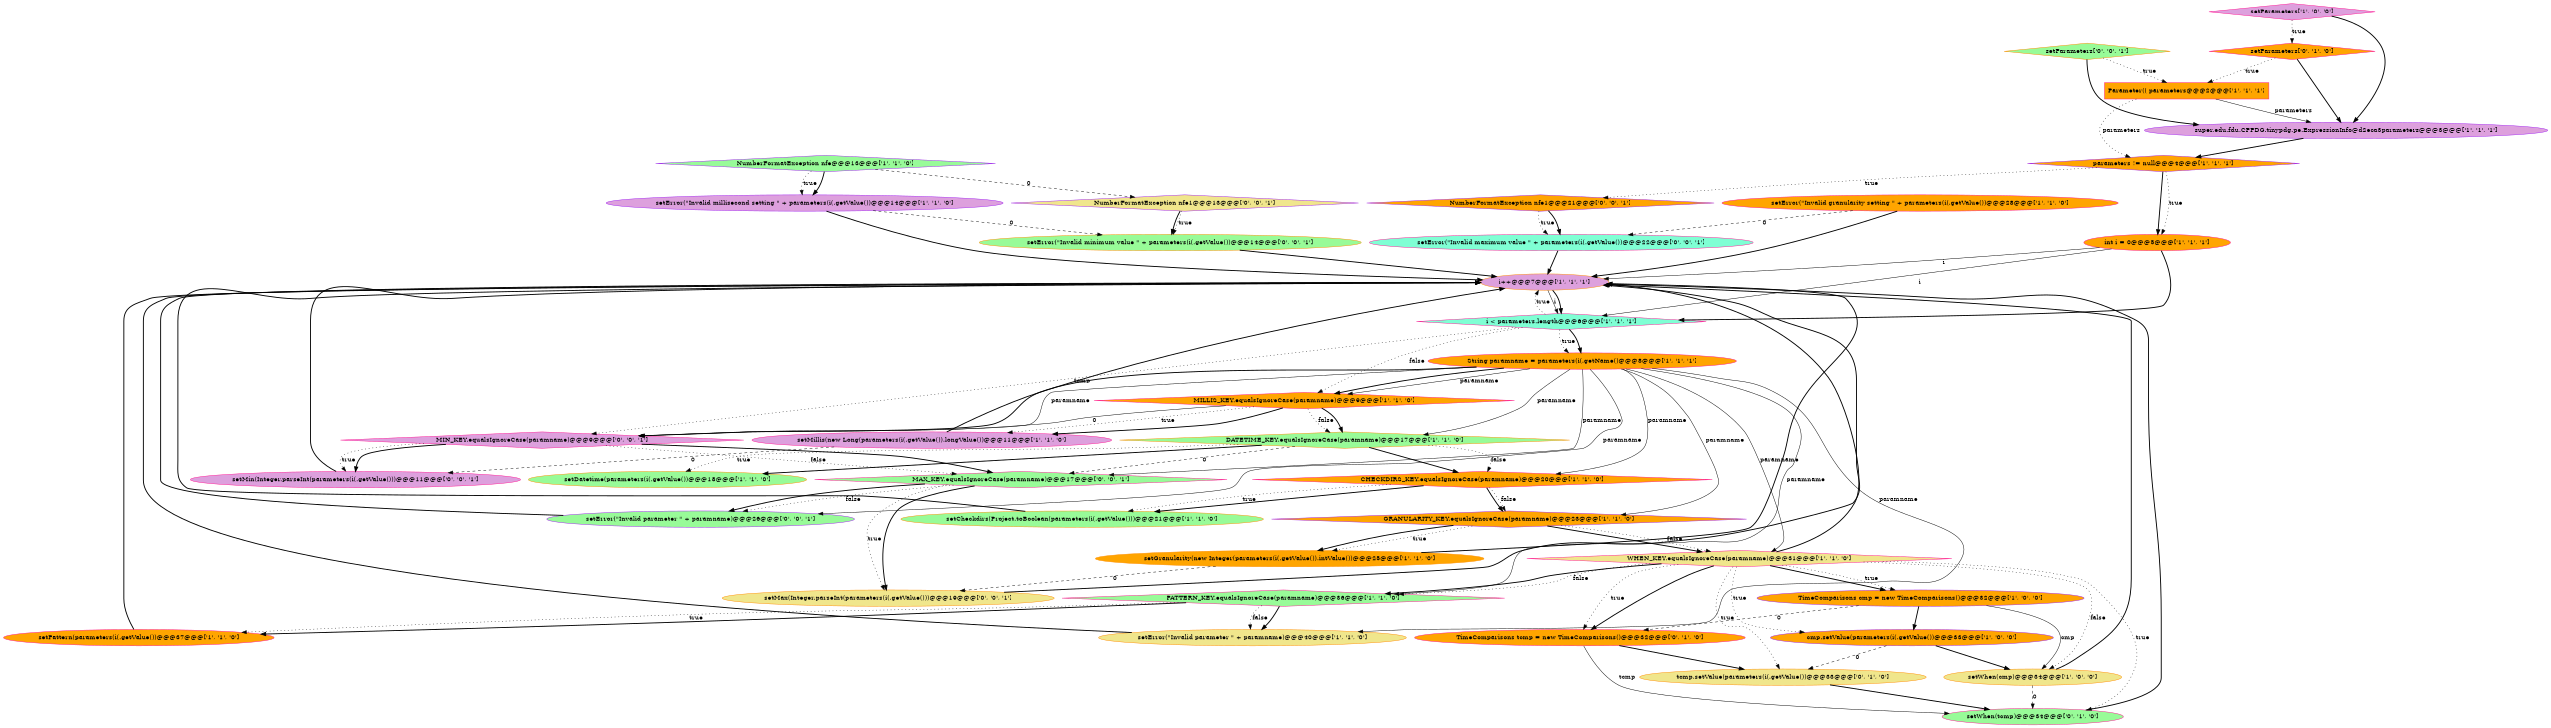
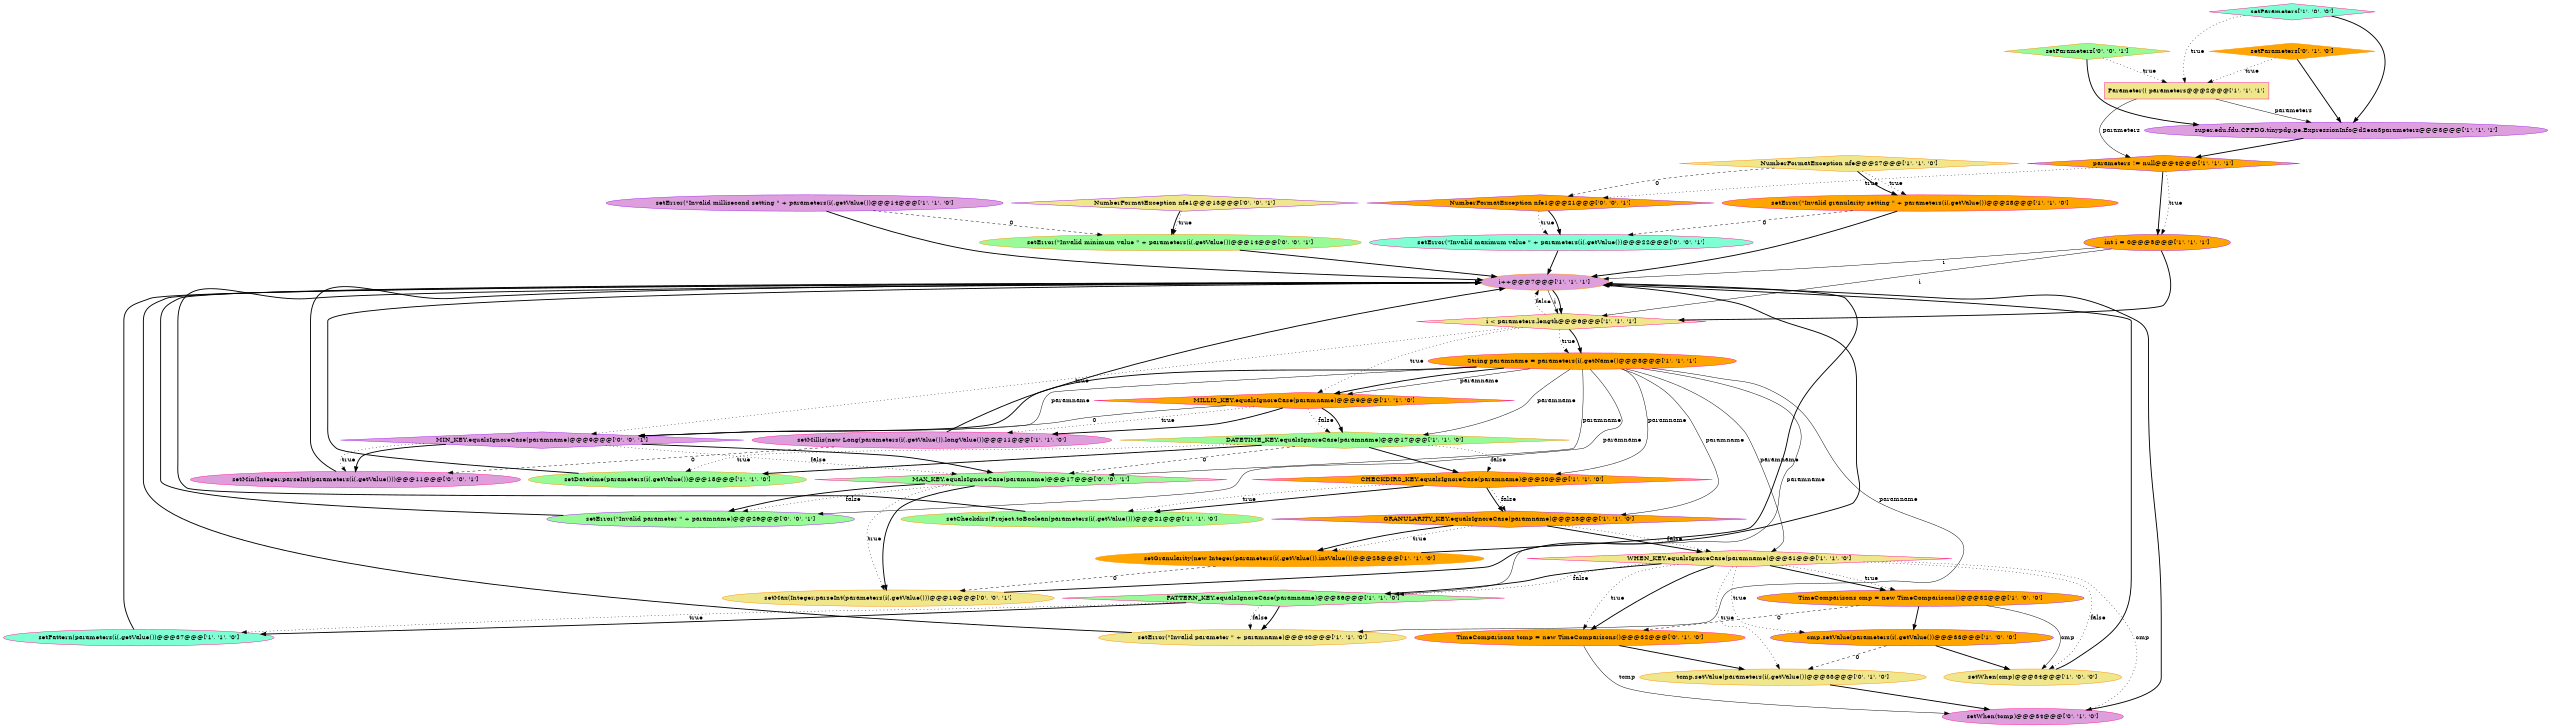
node "setParameters['1', '0', '0']": fillcolor plum -> aquamarine
edge "setParameters['1', '0', '0']" -> "setParameters['0', '1', '0']": now "setParameters['1', '0', '0']" -> "Parameter(( parameters@@@2@@@['1', '1', '1']"
node "setParameters['0', '1', '0']": color deeppink -> darkorange
node "Parameter(( parameters@@@2@@@['1', '1', '1']": fillcolor orange -> khaki
edge "Parameter(( parameters@@@2@@@['1', '1', '1']" -> "parameters != null@@@4@@@['1', '1', '1']": style dotted -> solid
node "NumberFormatException nfe@@@13@@@['1', '1', '0']": removed
node "NumberFormatException nfe@@@27@@@['1', '1', '0']": added
node "int i = 0@@@5@@@['1', '1', '1']": color deeppink -> purple
edge "i < parameters.length@@@6@@@['1', '1', '1']" -> "i++@@@7@@@['1', '1', '1']": label "true" -> "false"
node "i < parameters.length@@@6@@@['1', '1', '1']": fillcolor aquamarine -> khaki
edge "i < parameters.length@@@6@@@['1', '1', '1']" -> "MILLIS_KEY.equalsIgnoreCase(paramname)@@@9@@@['1', '1', '0']": label "false" -> "true"
edge "i < parameters.length@@@6@@@['1', '1', '1']" -> "MIN_KEY.equalsIgnoreCase(paramname)@@@9@@@['0', '0', '1']": label "tcmp" -> "true"
edge "WHEN_KEY.equalsIgnoreCase(paramname)@@@31@@@['1', '1', '0']" -> "i++@@@7@@@['1', '1', '1']": now "setDatetime(parameters(i(.getValue())@@@18@@@['1', '1', '0']" -> "i++@@@7@@@['1', '1', '1']"
node "MIN_KEY.equalsIgnoreCase(paramname)@@@9@@@['0', '0', '1']": color deeppink -> purple
node "setPattern(parameters(i(.getValue())@@@37@@@['1', '1', '0']": fillcolor orange -> aquamarine
edge "WHEN_KEY.equalsIgnoreCase(paramname)@@@31@@@['1', '1', '0']" -> "setWhen(tcmp)@@@34@@@['0', '1', '0']": label "true" -> "cmp"
edge "setWhen(cmp)@@@34@@@['1', '0', '0']" -> "setWhen(tcmp)@@@34@@@['0', '1', '0']": removed, label "0"
node "setWhen(tcmp)@@@34@@@['0', '1', '0']": fillcolor palegreen -> plum
